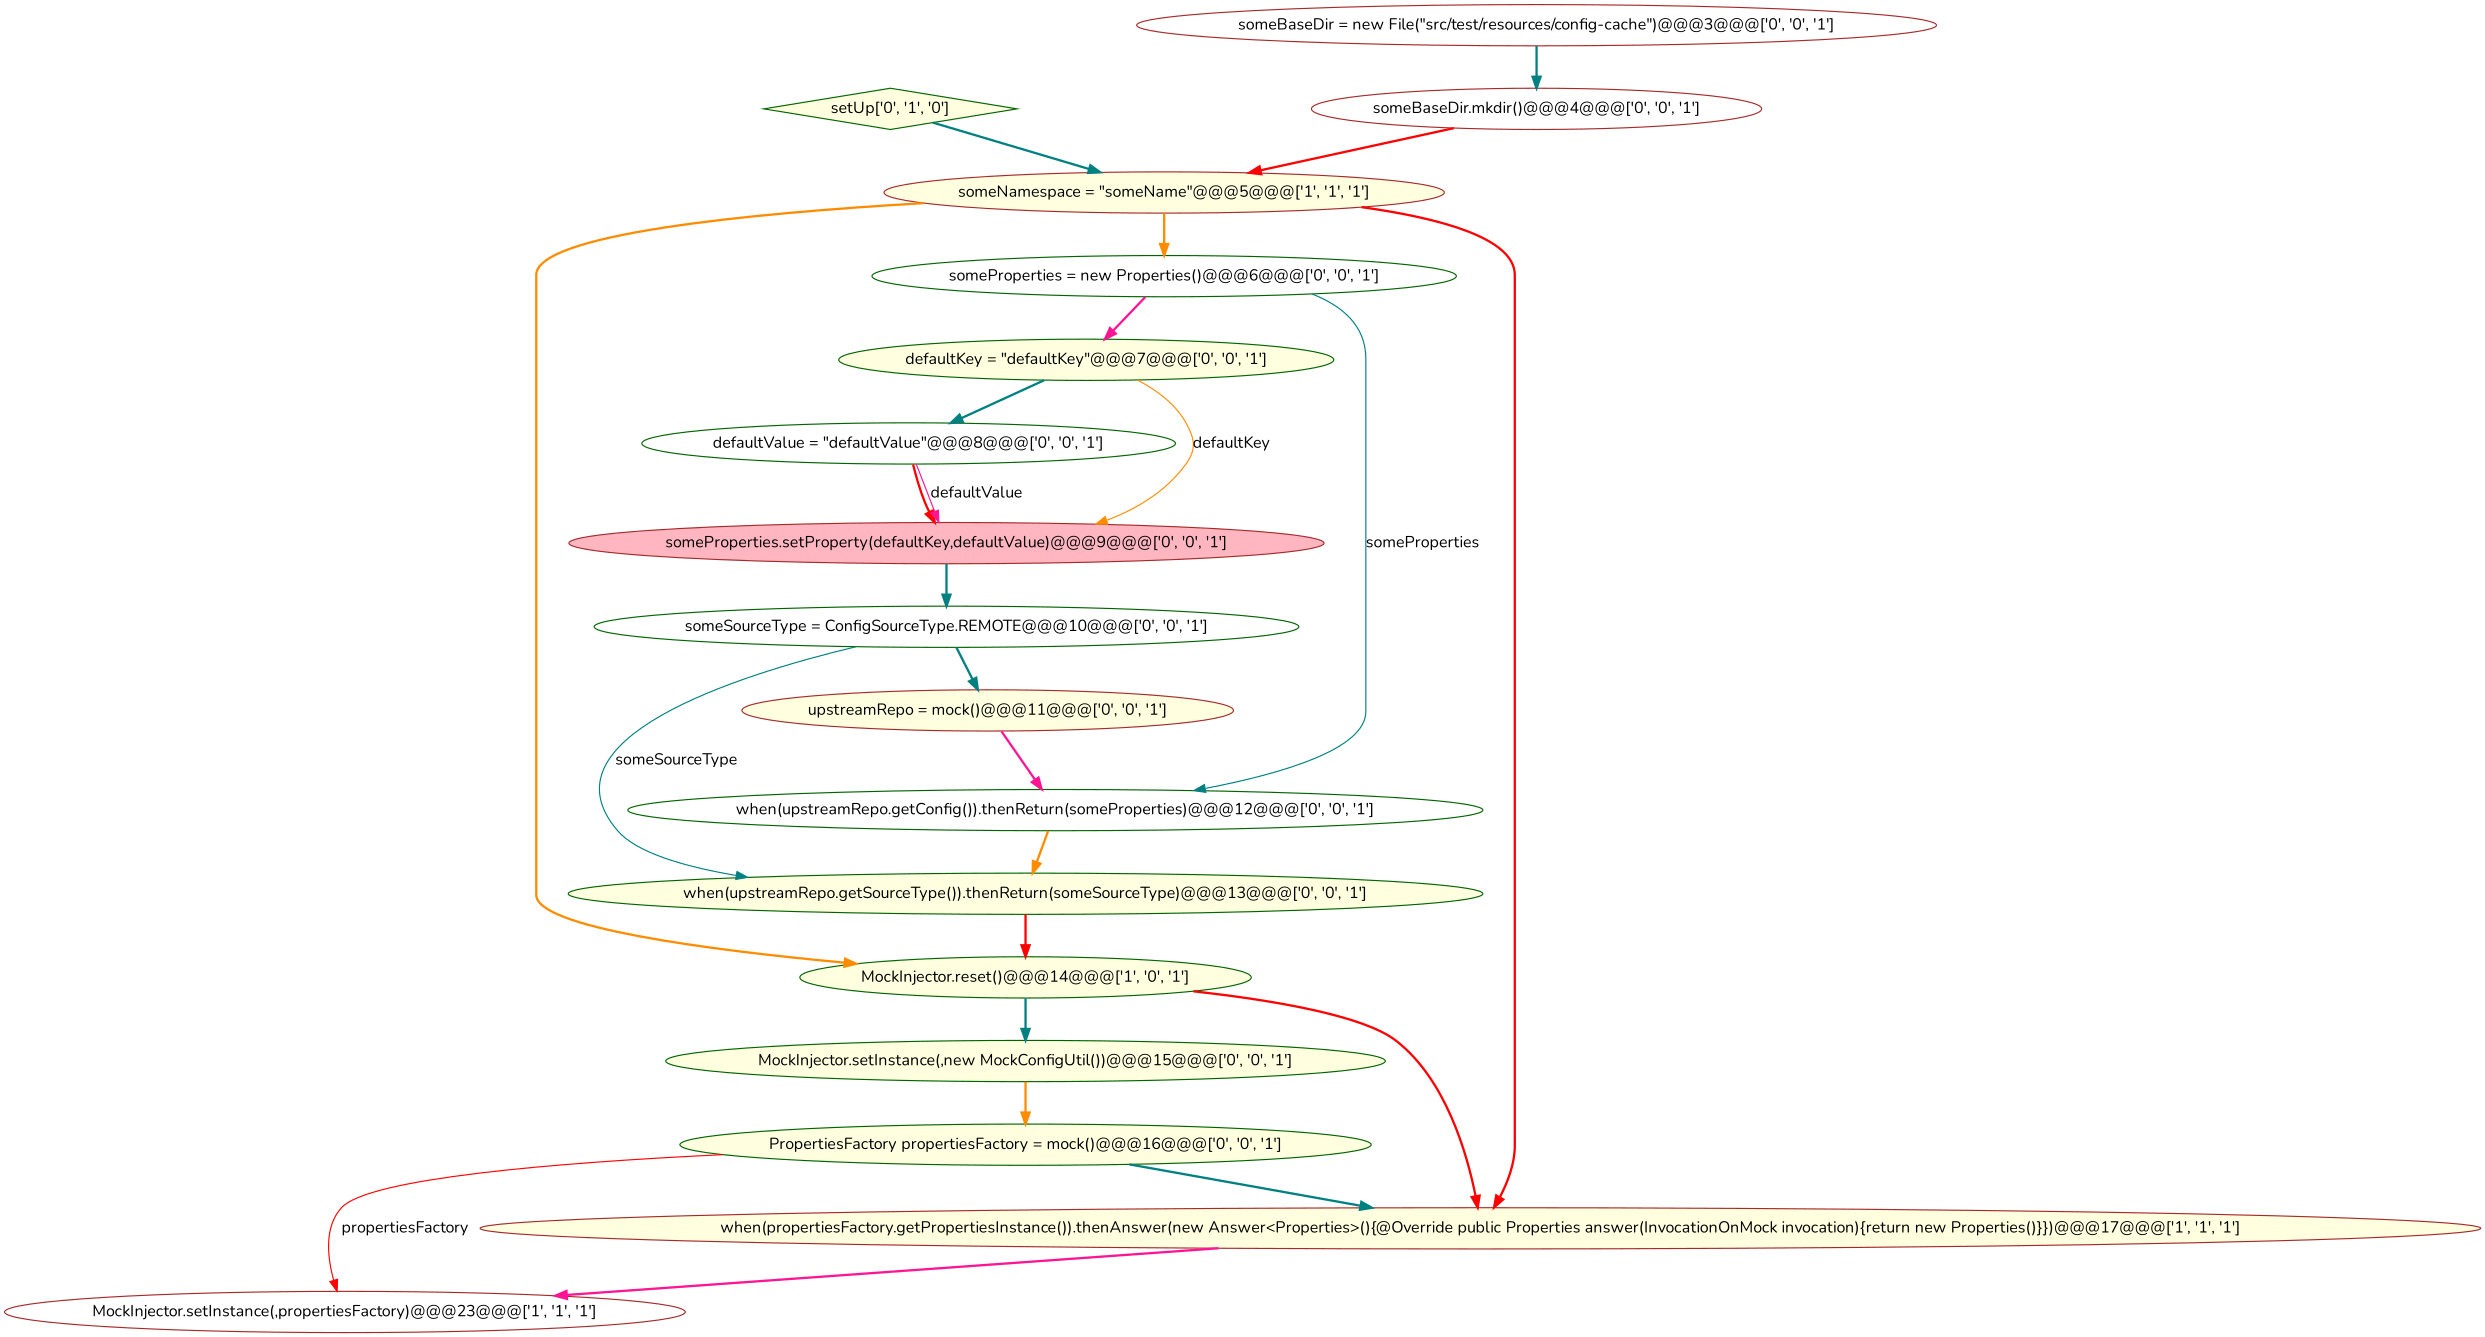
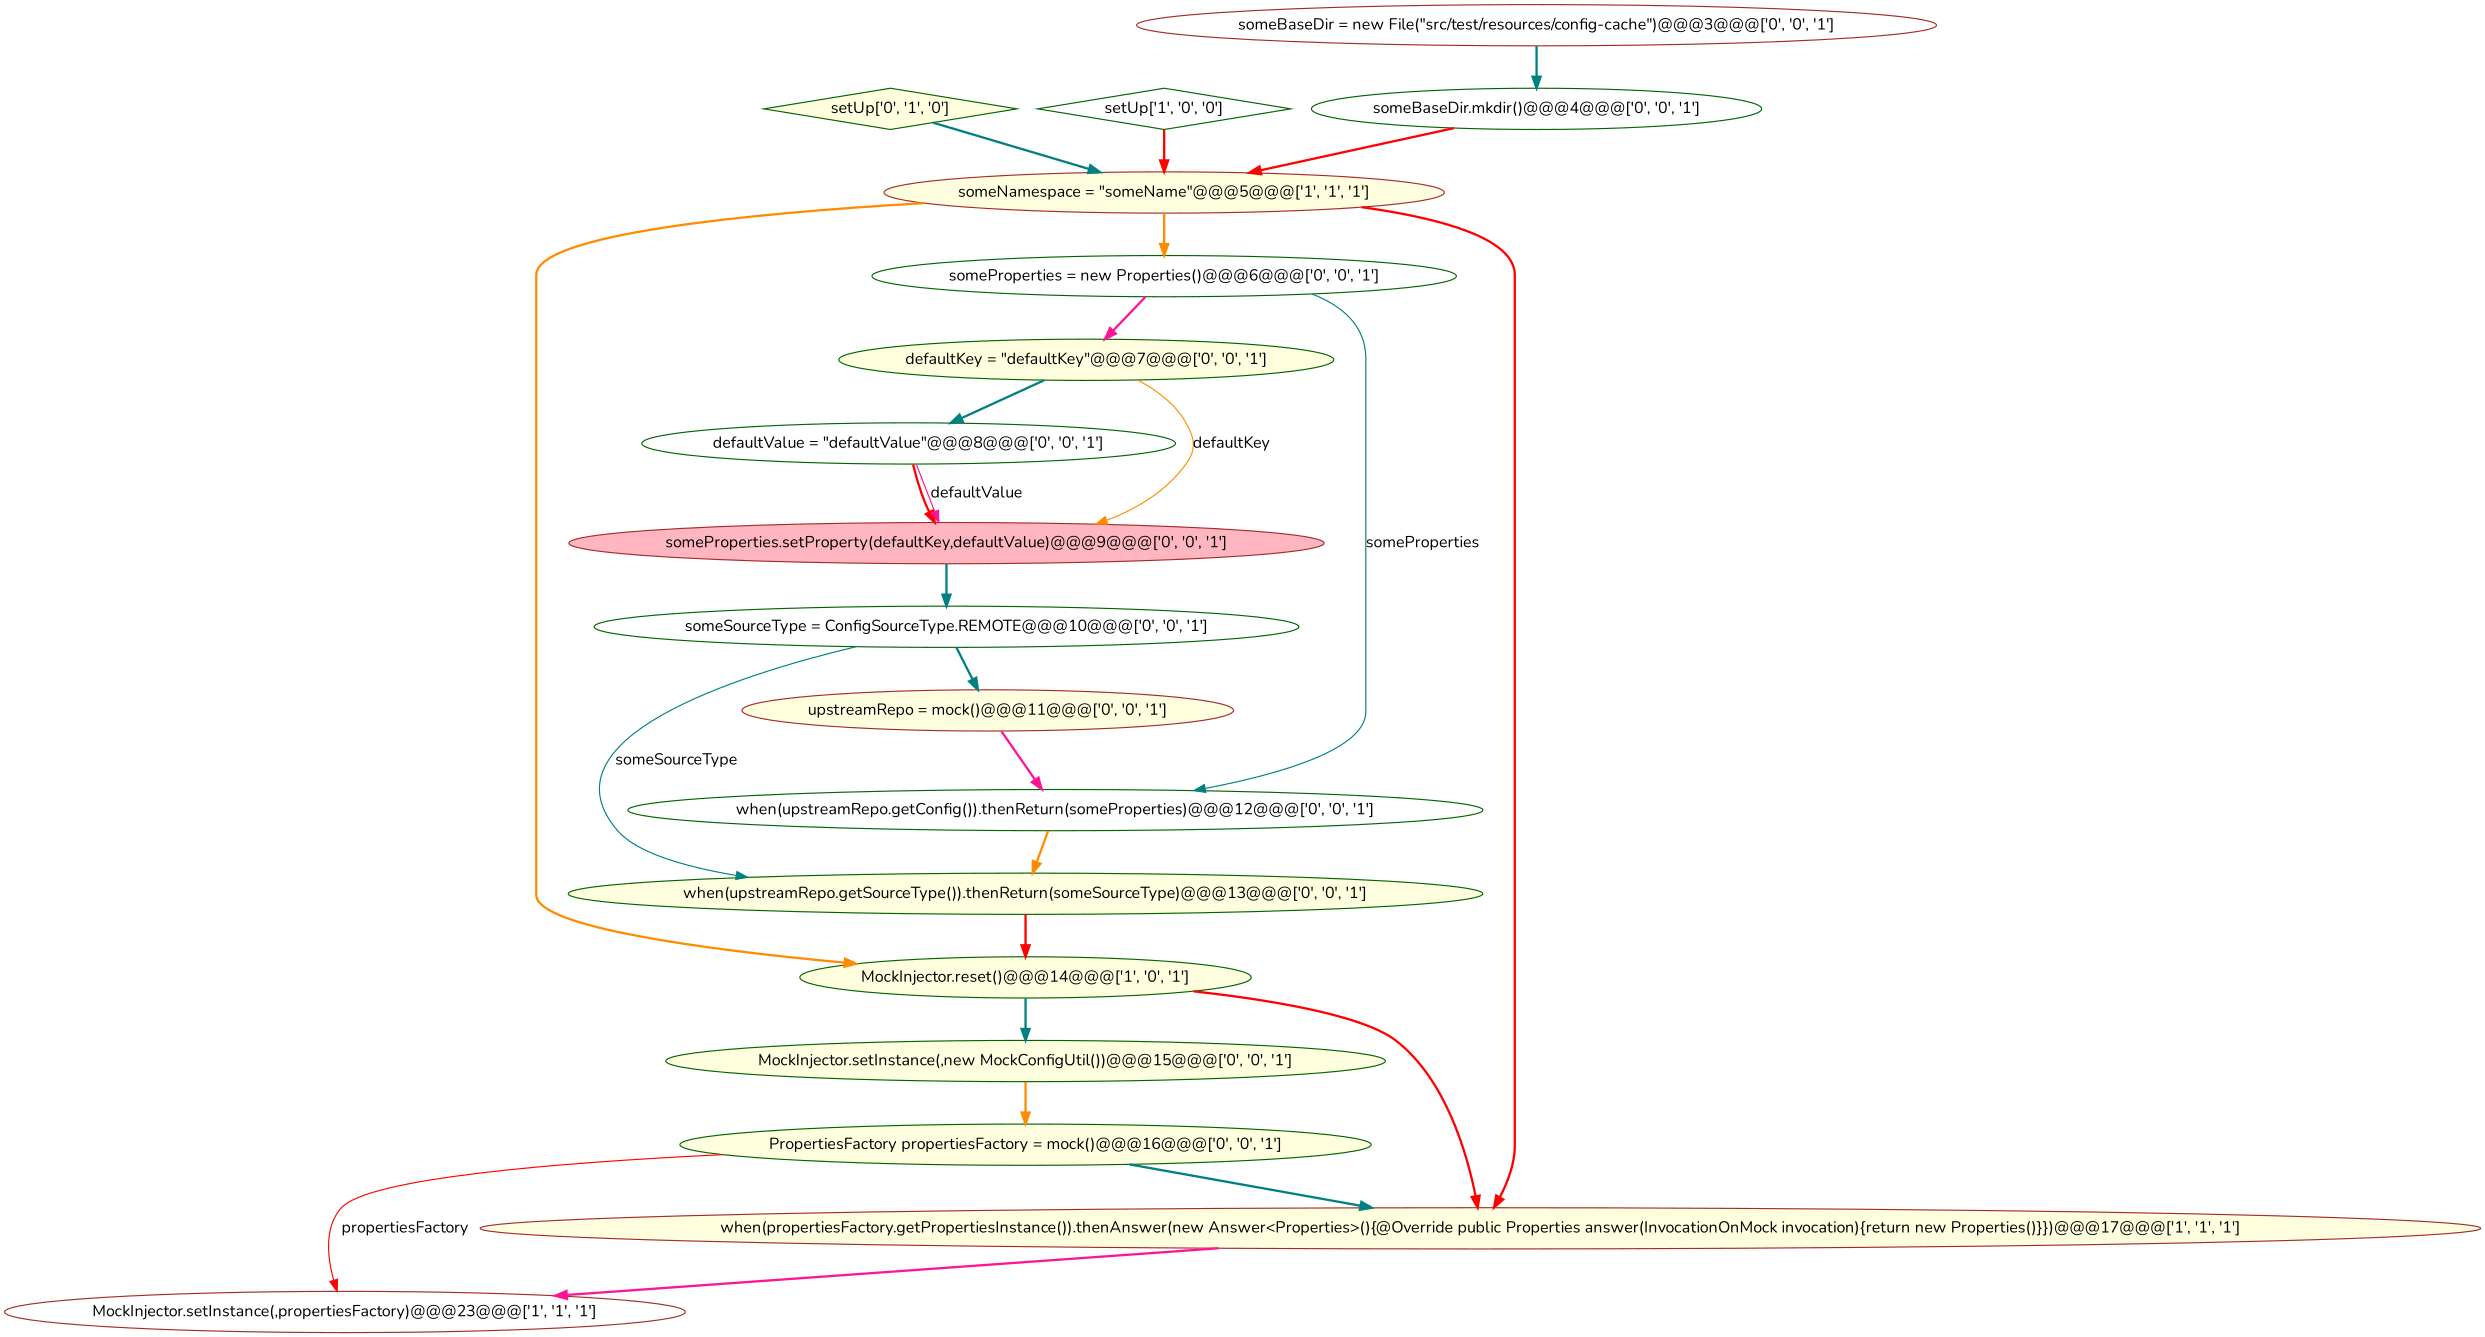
node "setUp['1', '0', '0']": added
node "someBaseDir.mkdir()@@@4@@@['0', '0', '1']": color brown -> darkgreen
